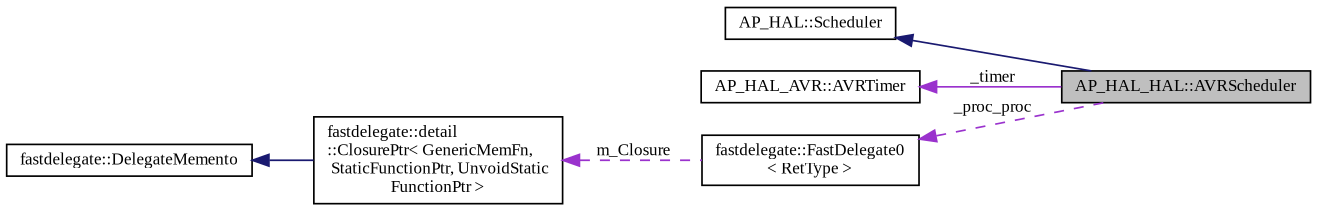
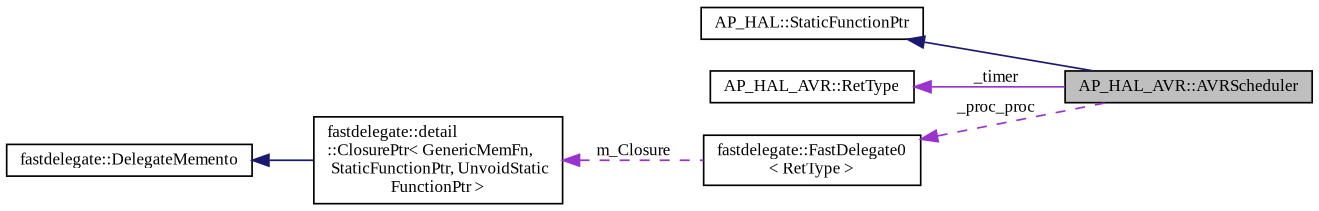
node "AP_HAL::Scheduler": label "AP_HAL::Scheduler" -> "AP_HAL::StaticFunctionPtr"
node "AP_HAL_AVR::AVRTimer": label "AP_HAL_AVR::AVRTimer" -> "AP_HAL_AVR::RetType"
node "AP_HAL_HAL::AVRScheduler": label "AP_HAL_HAL::AVRScheduler" -> "AP_HAL_AVR::AVRScheduler"
